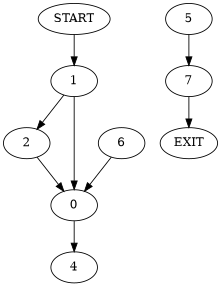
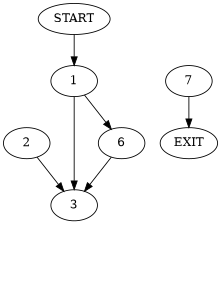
node "5": removed
edge "1" -> "2": now "1" -> "6"
node "0": label "0" -> "3"
node "4": removed
